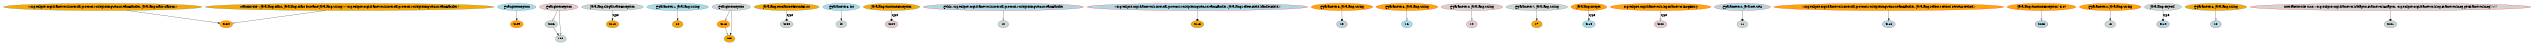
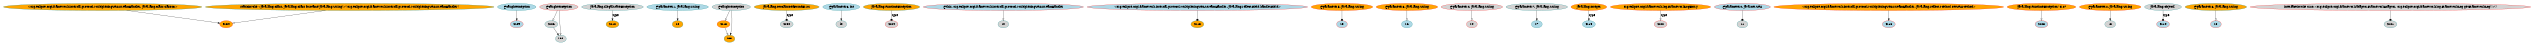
node "$r29": fillcolor orange -> lightblue
node "r7": fillcolor orange -> lightblue
